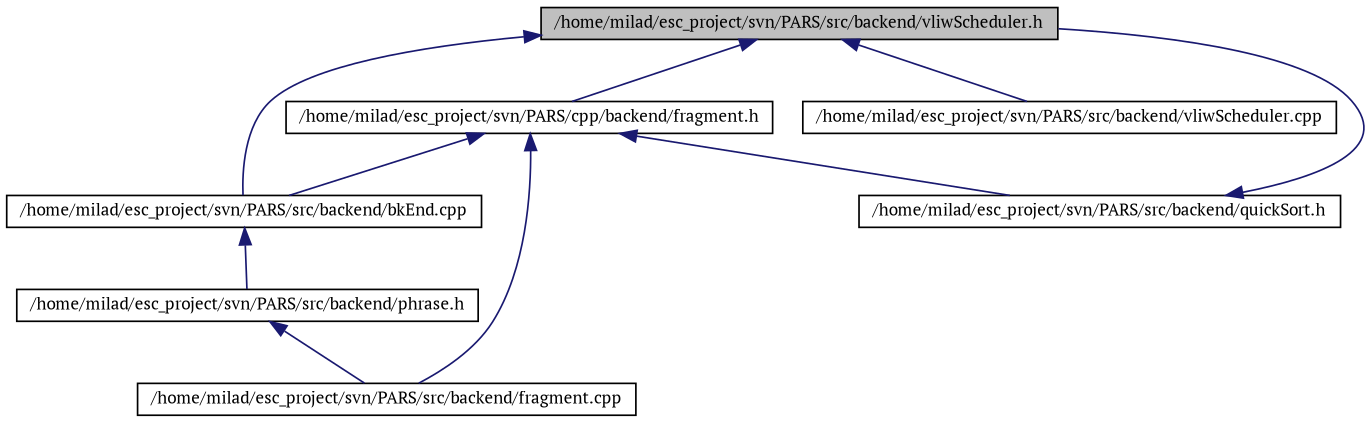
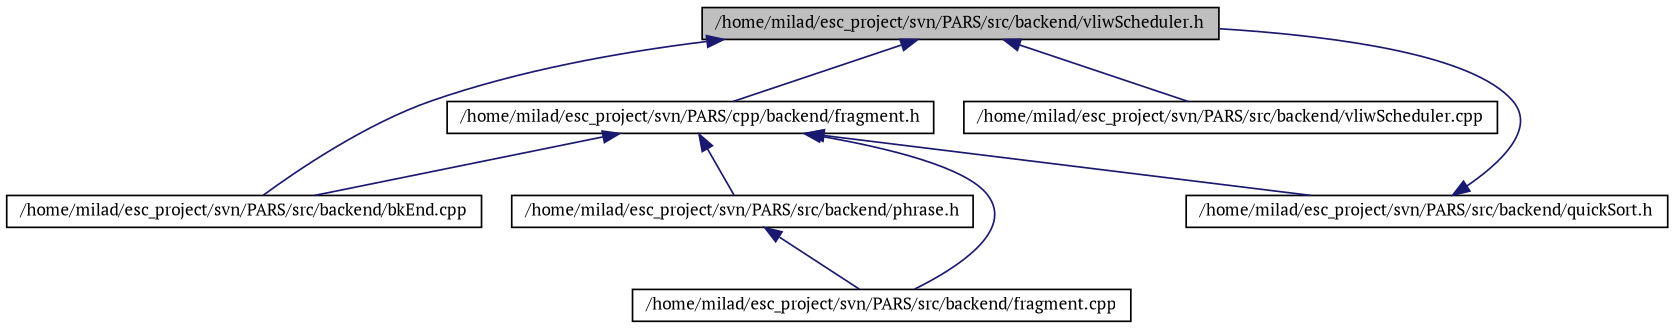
edge "/home/milad/esc_project/svn/PARS/src/backend/phrase.h" -> "/home/milad/esc_project/svn/PARS/src/backend/bkEnd.cpp": now "/home/milad/esc_project/svn/PARS/src/backend/phrase.h" -> "/home/milad/esc_project/svn/PARS/cpp/backend/fragment.h"
